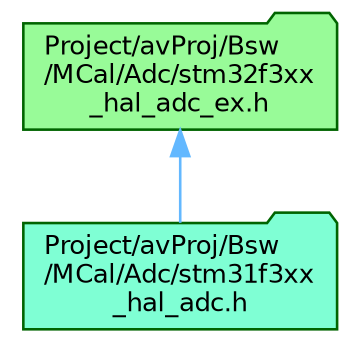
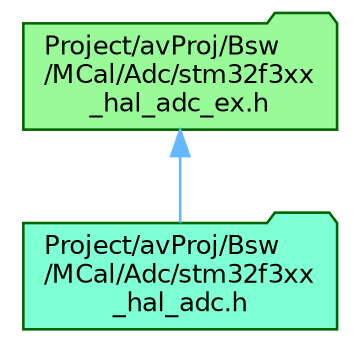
node "Project/avProj/Bsw /MCal/Adc/stm31f3xx _hal_adc.h": label "Project/avProj/Bsw /MCal/Adc/stm31f3xx _hal_adc.h" -> "Project/avProj/Bsw /MCal/Adc/stm32f3xx _hal_adc.h"
